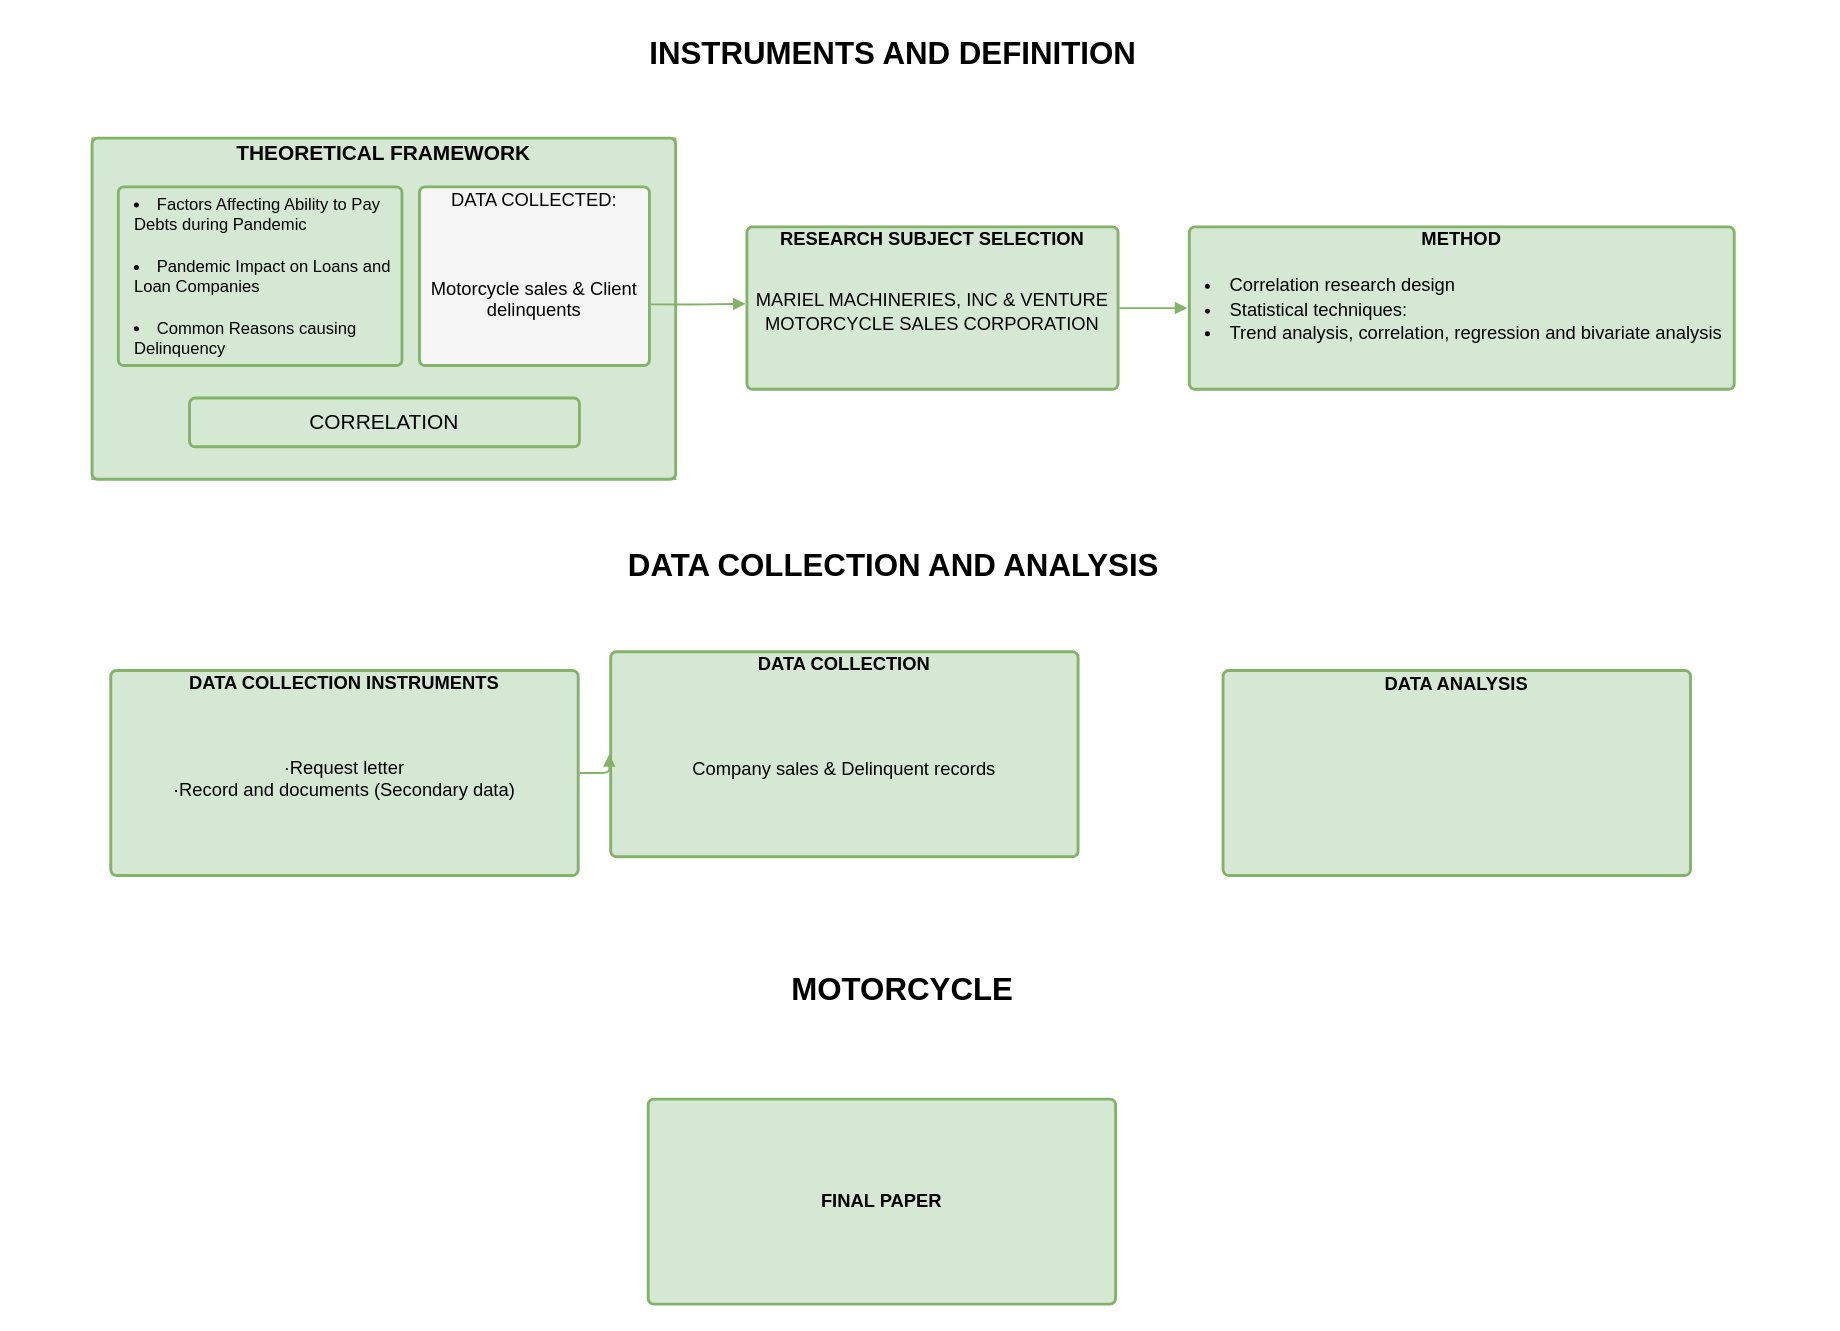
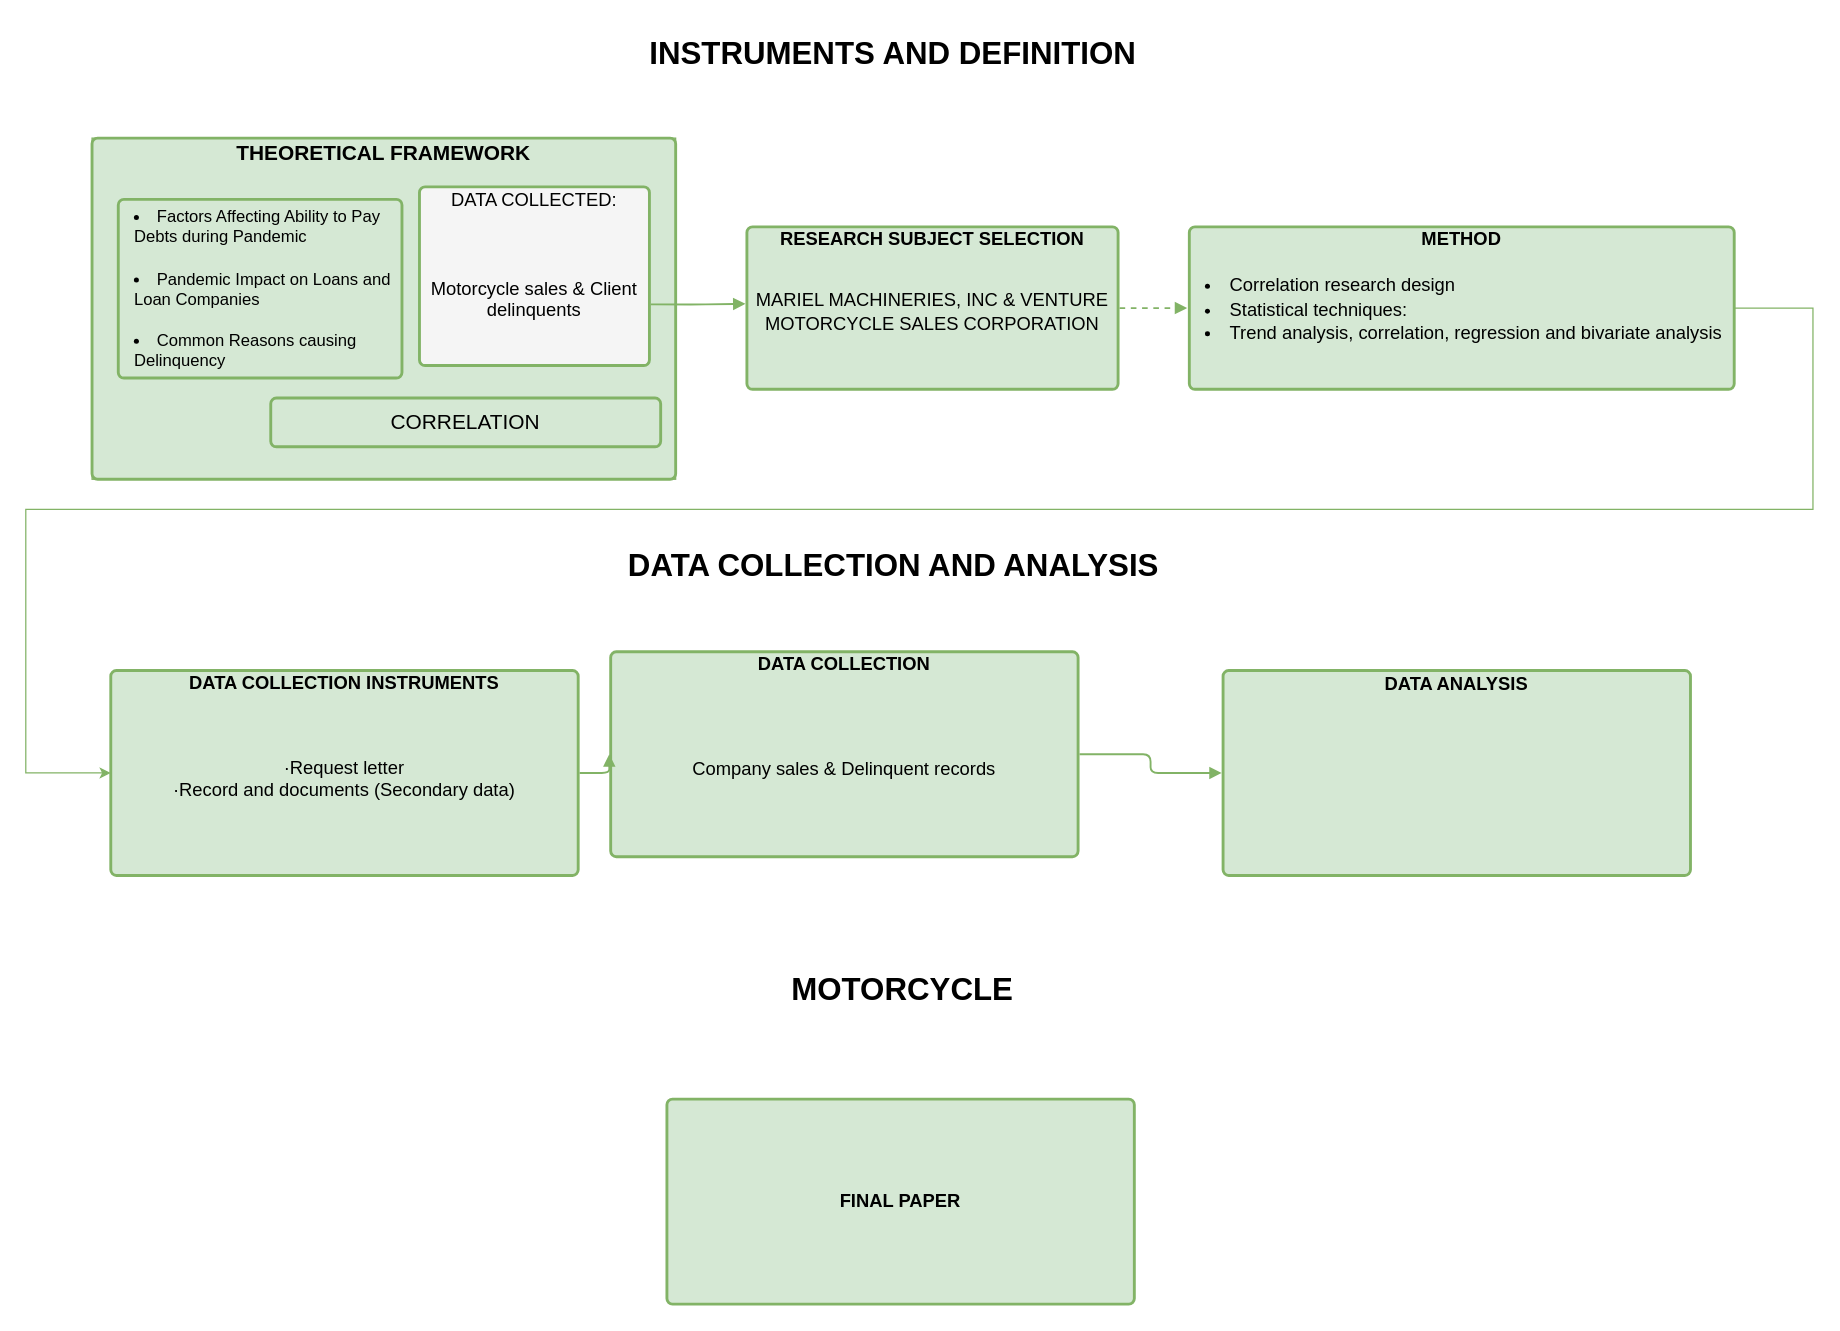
node "Factors Affecting Ability to Pay Debts during Pandemic Pandemic Impact on Loans and Loan Companies Common Reasons causing Delinquency": moved (260, 276) -> (260, 289)
edge "RESEARCH SUBJECT SELECTION MARIEL MACHINERIES, INC & VENTURE MOTORCYCLE SALES CORPORATION" -> "METHOD Correlation research design Statistical techniques: Trend analysis, correlation, regression and bivariate analysis": style solid -> dashed
node "CORRELATION": moved (384, 423) -> (466, 423)
edge "METHOD Correlation research design Statistical techniques: Trend analysis, correlation, regression and bivariate analysis" -> "DATA COLLECTION INSTRUMENTS ·Request letter ·Record and documents (Secondary data)": added
edge "DATA COLLECTION Company sales & Delinquent records" -> "DATA ANALYSIS": added
node "FINAL PAPER": moved (882, 1202) -> (901, 1202)
